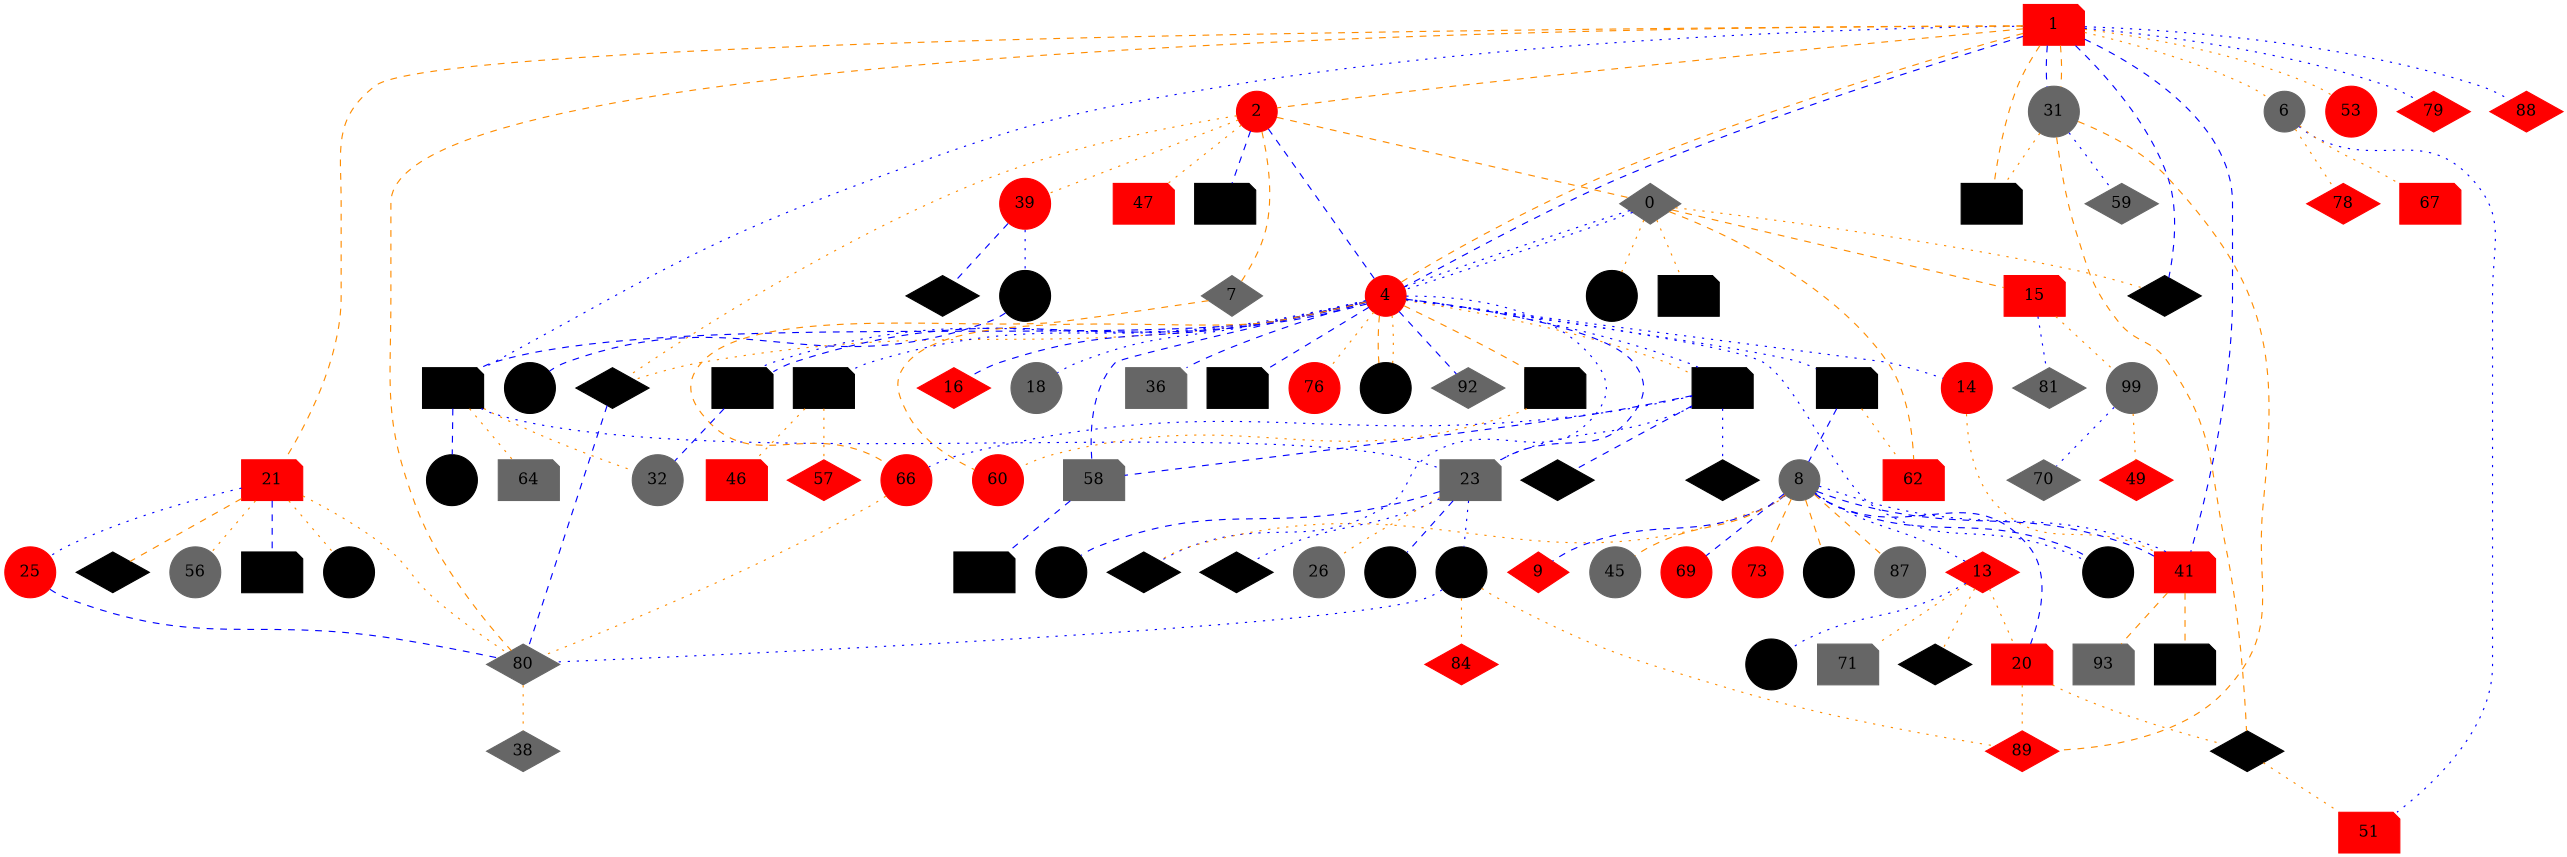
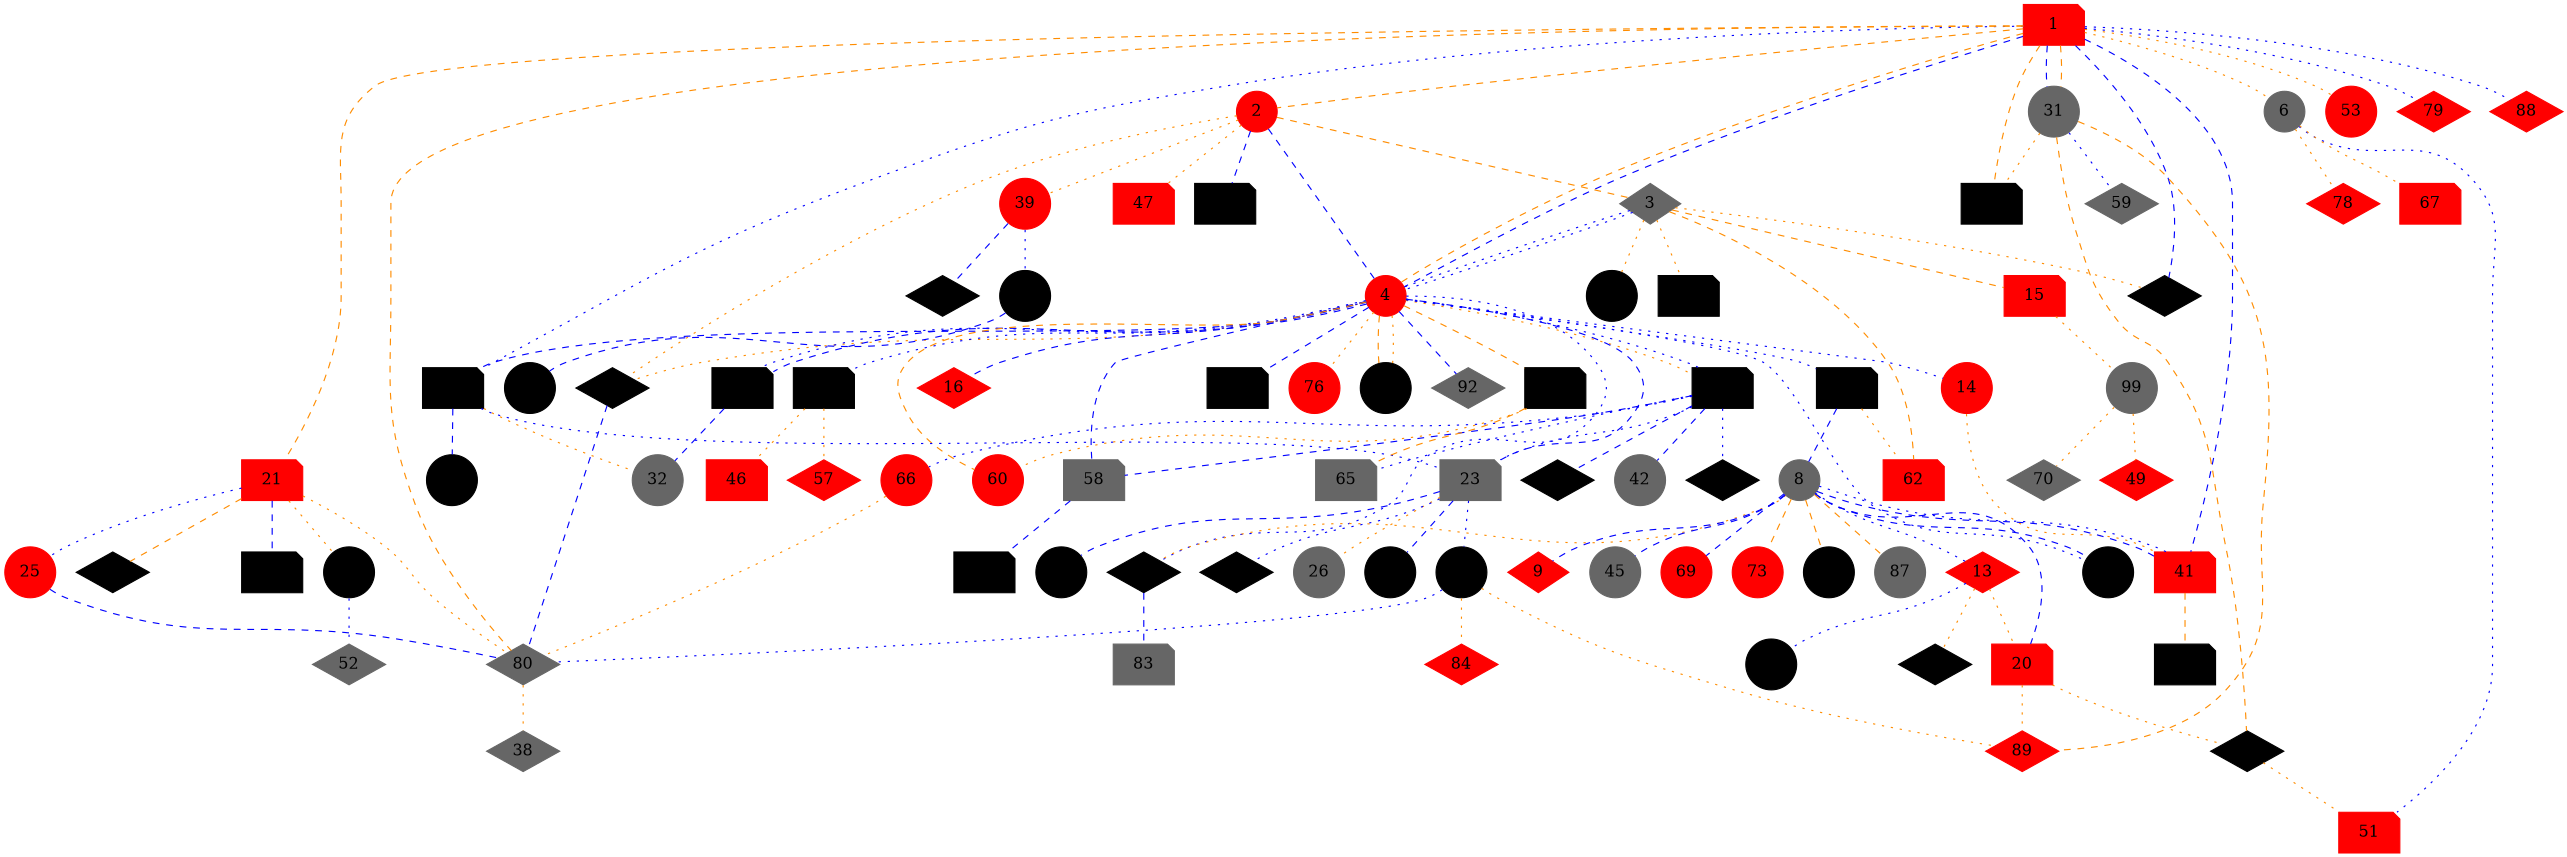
node "0": label "0" -> "3"
node "7": removed
node "18": removed
node "36": removed
node "81": removed
edge "99" -- "70": color blue -> darkorange
node "64": removed
node "65": added
node "42": added
edge "8" -- "45": color darkorange -> blue
node "56": removed
node "52": added
node "83": added
node "71": removed
node "93": removed
